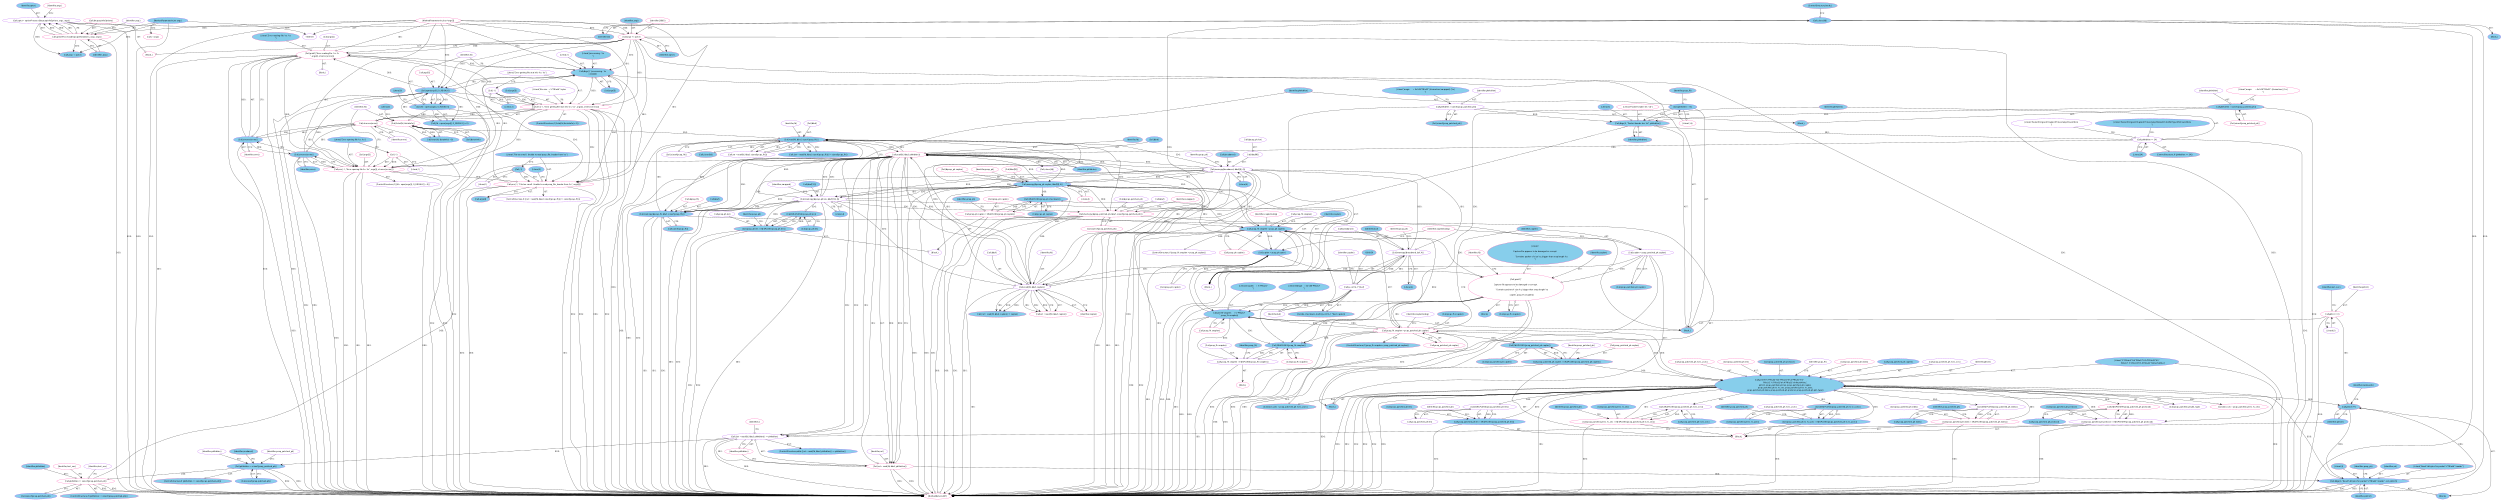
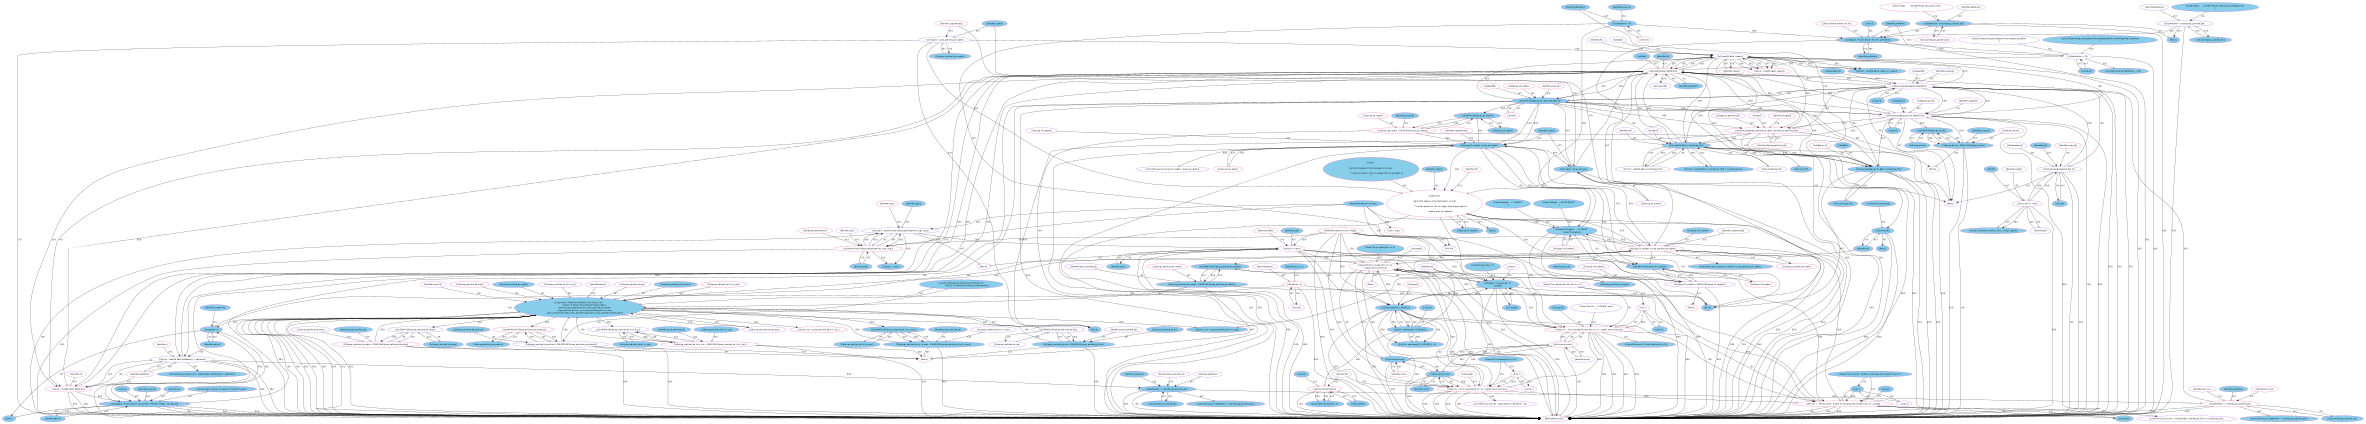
edge "(MethodParameterIn,int argc)" -> "(Call,argc -= optct)": now "(MethodParameterIn,int argc)" -> "(Call,optct = optionProcess(&tcpcapinfoOptions, argc, argv))"
edge "(Call,fstat(fd, &statinfo))" -> "(Call,read(fd, &buf, sizeof(pcap_fh)))": removed, label "DDG:"
edge "(Call,&pcap_ph.len)" -> "(Call,&buf[4])": now "(Call,&pcap_ph.len)" -> "(Call,memcpy(&pcap_ph.len, &buf[12], 4))"
node "(Call,SWAPLONG(pcap_ph.checksum))": label "(Call,SWAPLONG(pcap_ph.checksum))" -> "(Call,SWAPLONG(pcap_ph.caplen))"
